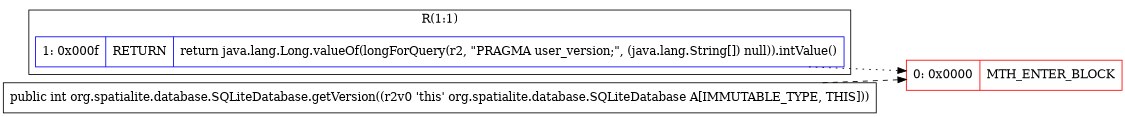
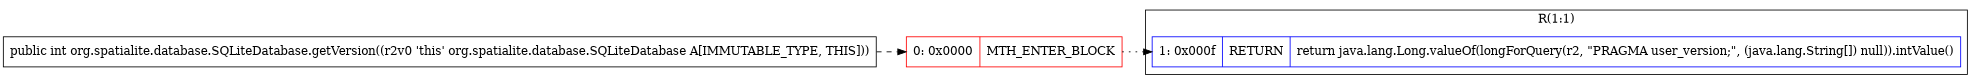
edge "1: 0x000f" -> "0: 0x0000": reversed
